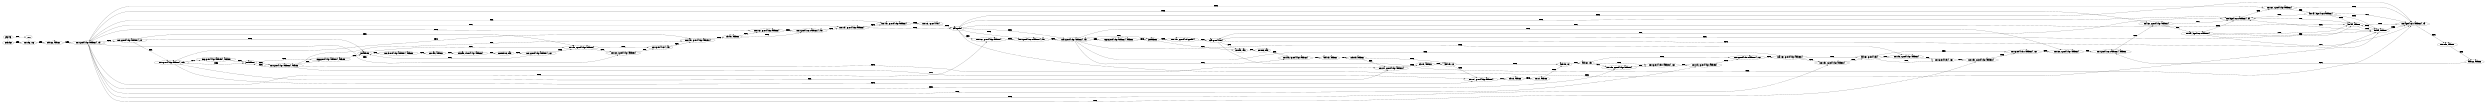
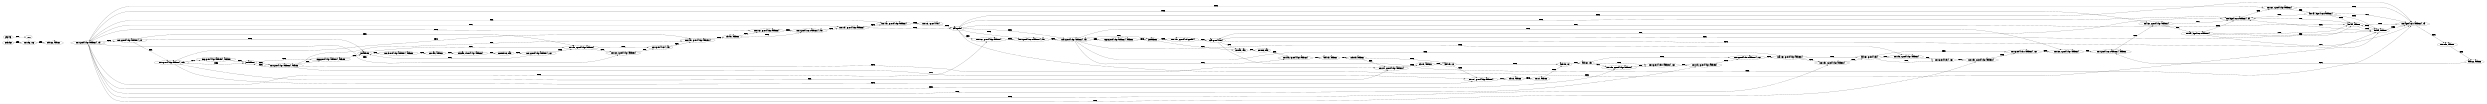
edge "sub rsp , address" -> "mov qword [ rbp - address ] , rdi": removed, label "CFG"
